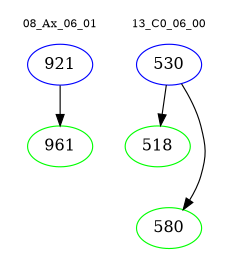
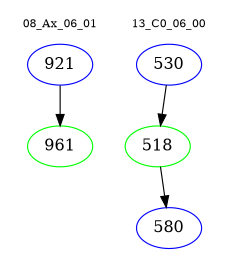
edge "530" -> "580": now "518" -> "580"
node "580": color green -> blue
